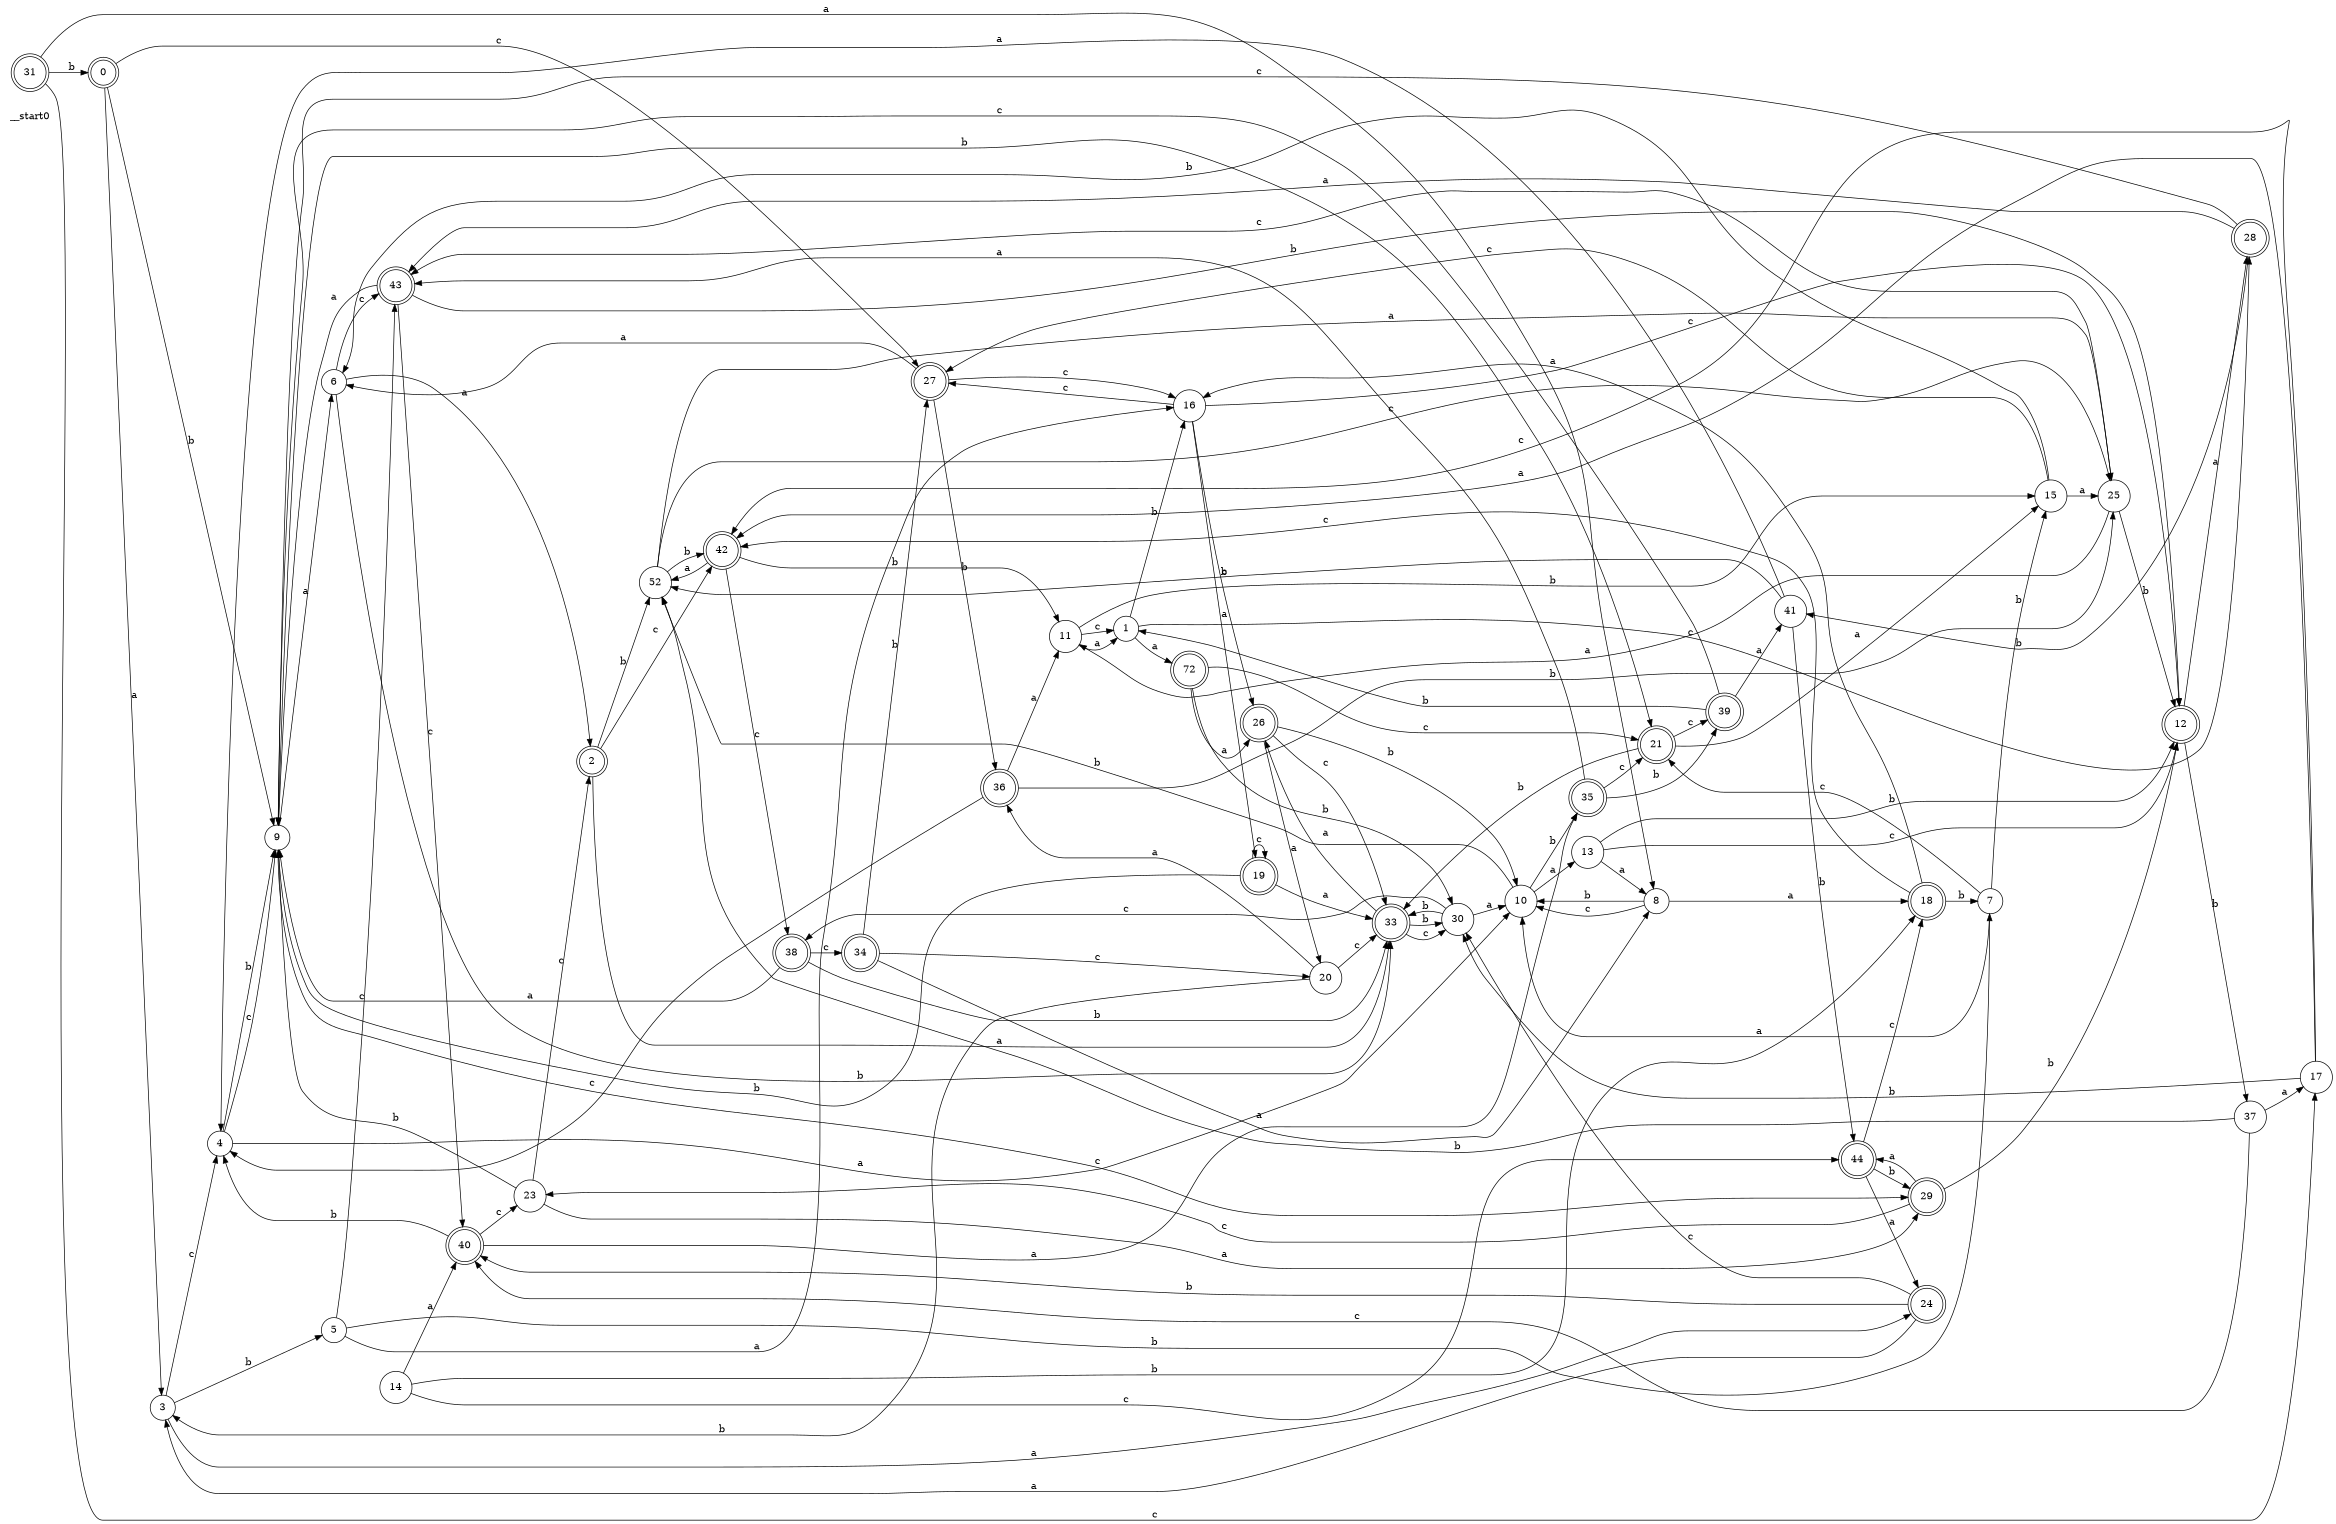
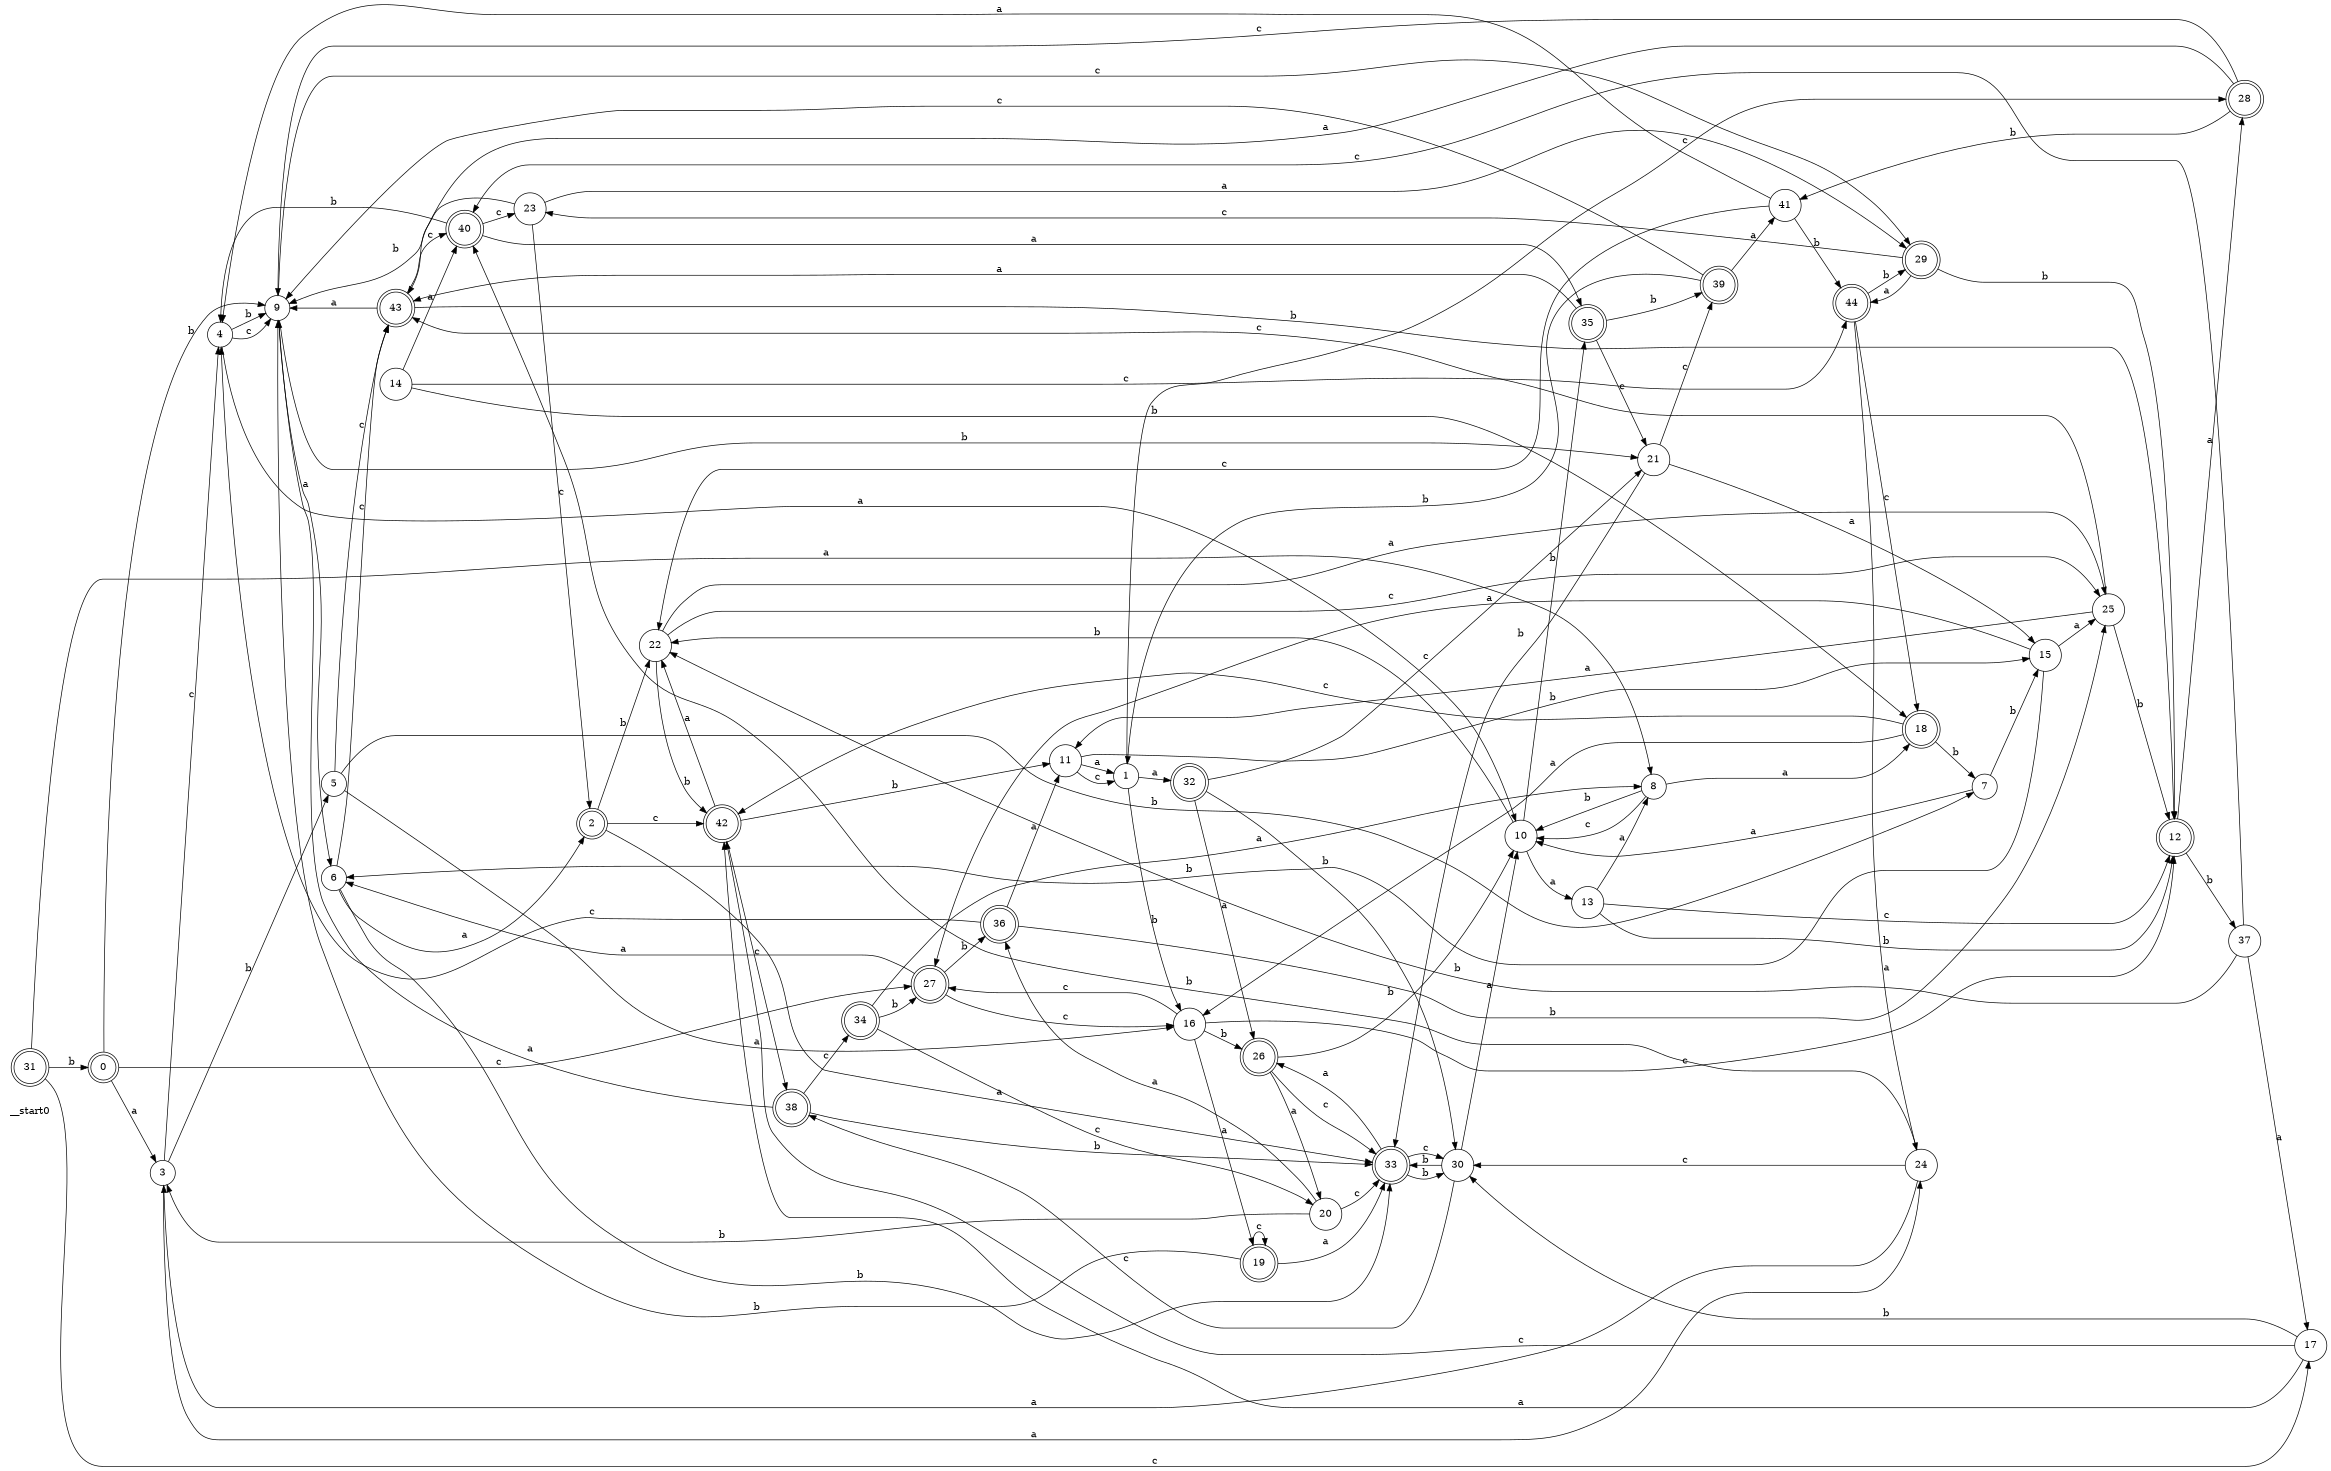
edge "15" -> "27": label "c" -> "a"
node "52": label "52" -> "22"
node "72": label "72" -> "32"
node "21": shape doublecircle -> circle
edge "7" -> "21": removed, label "c"
node "24": shape doublecircle -> circle
